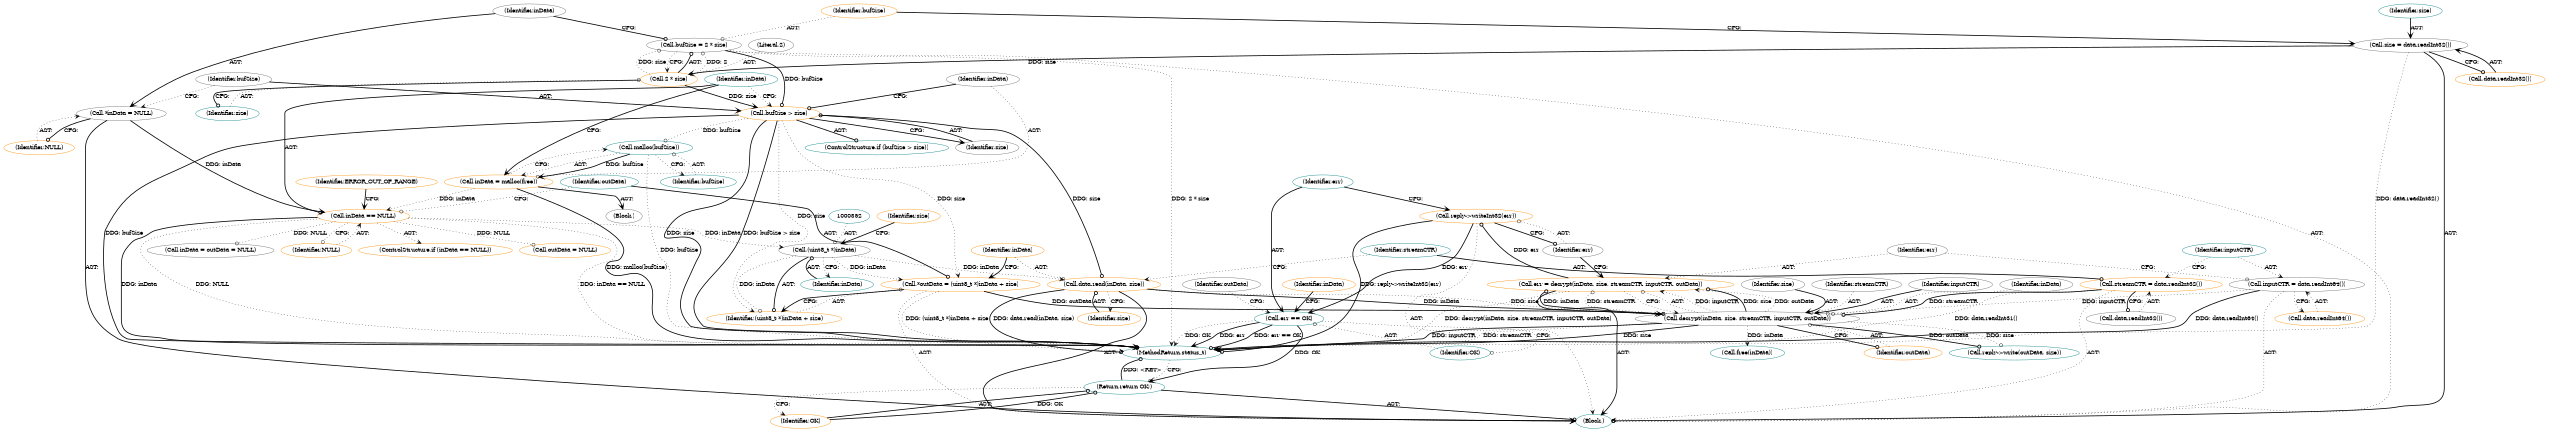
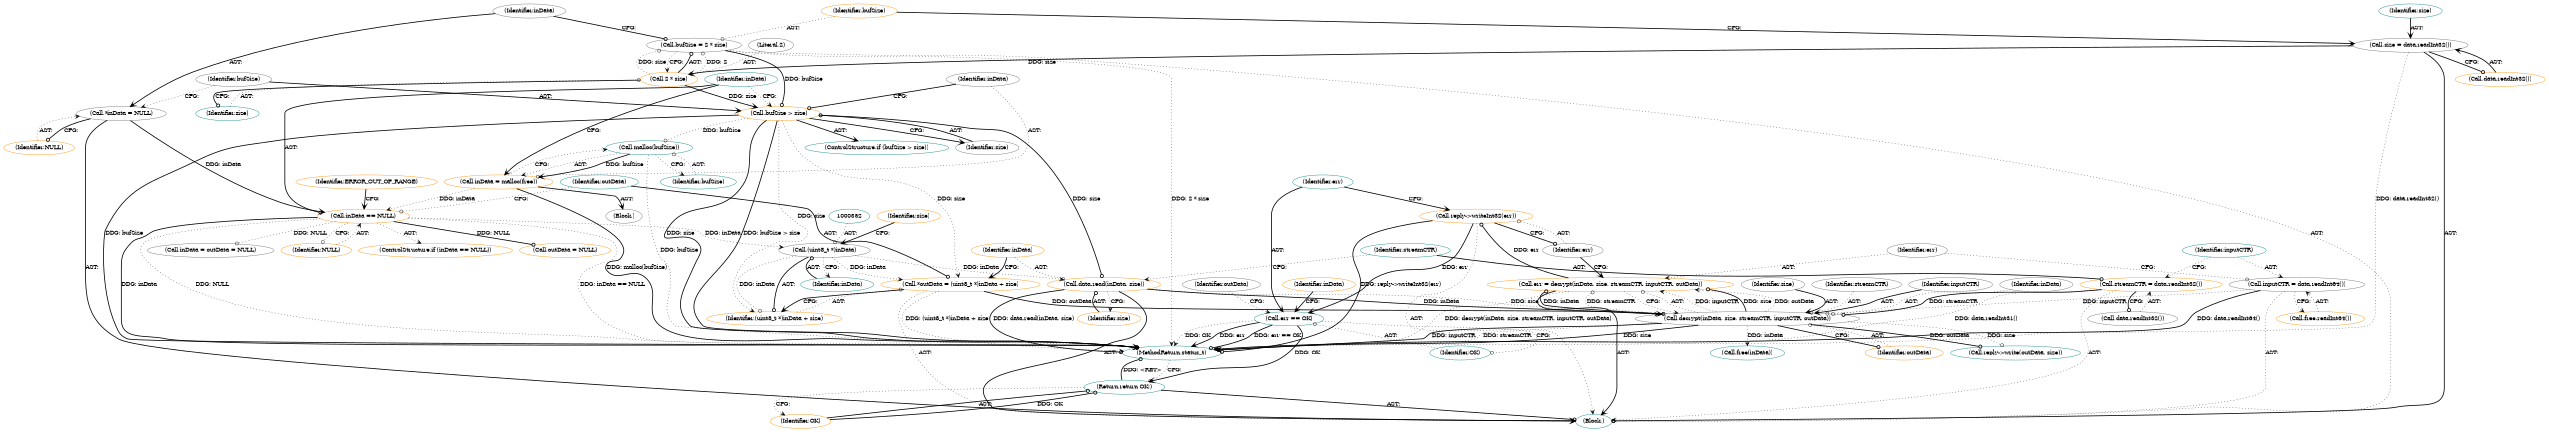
edge "(Call,bufSize > size)" -> "(ControlStructure,if (bufSize > size))": arrowhead odot -> vee
edge "(Call,inData == NULL)" -> "(Call,outData = NULL)": style dotted -> bold
node "(Call,data.readInt64())": label "(Call,data.readInt64())" -> "(Call,free.readInt64())"
